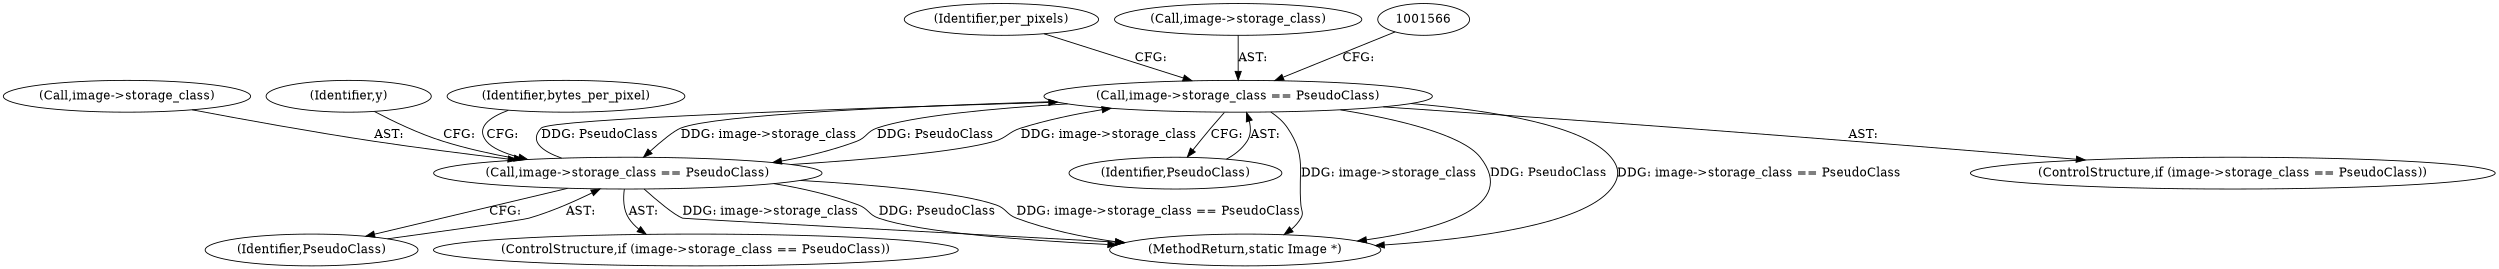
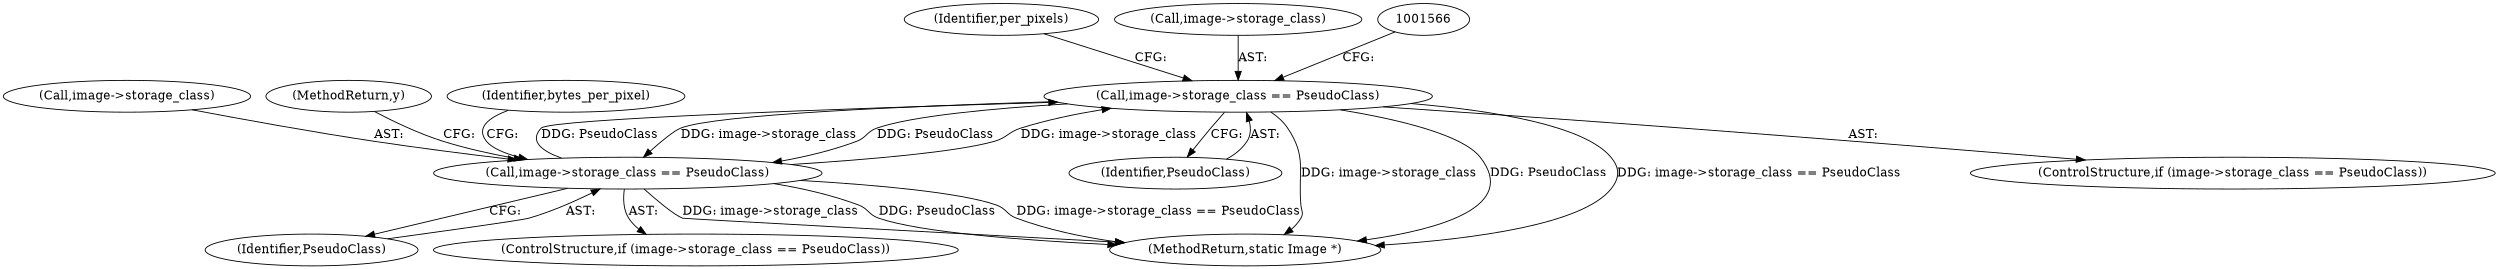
node "(Identifier,y)": label "(Identifier,y)" -> "(MethodReturn,y)"
